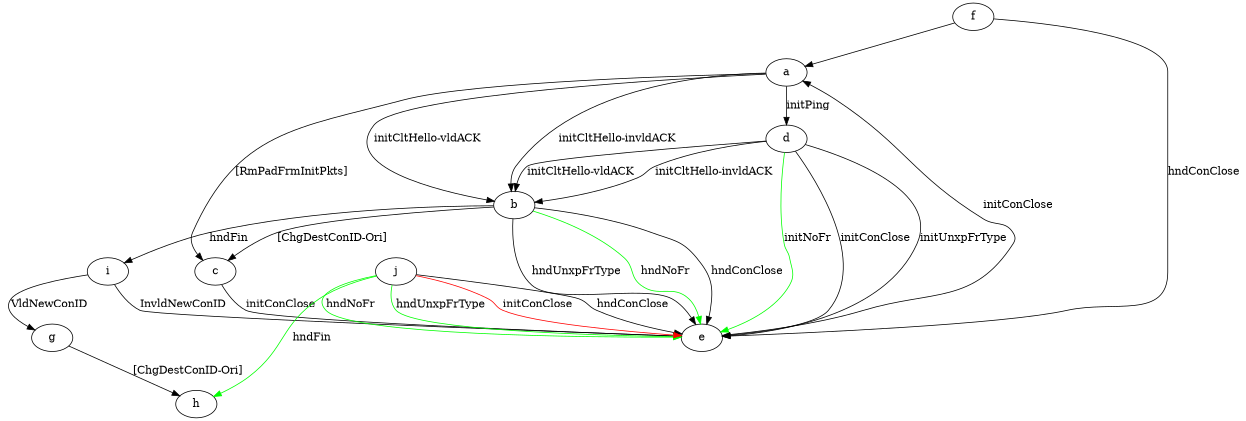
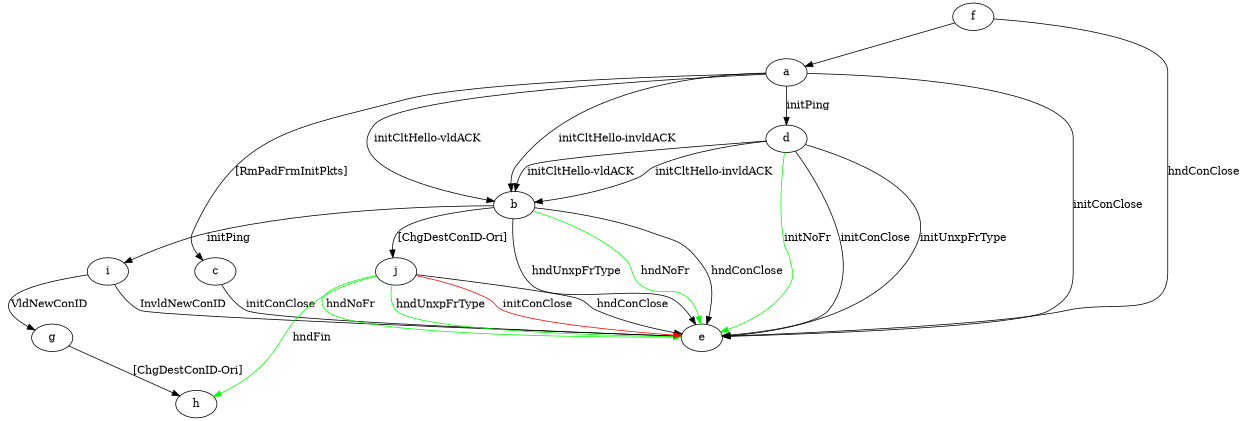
edge "b" -> "c": now "b" -> "j"
edge "b" -> "i": label "hndFin " -> "initPing "
edge "e" -> "a": reversed
